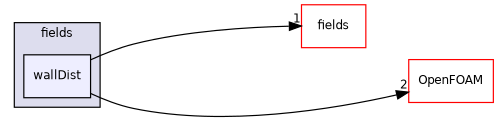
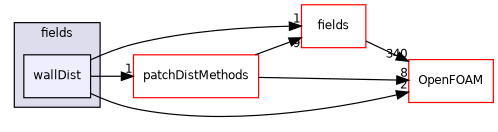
edge "fields" -> "OpenFOAM": added
node "patchDistMethods": added
